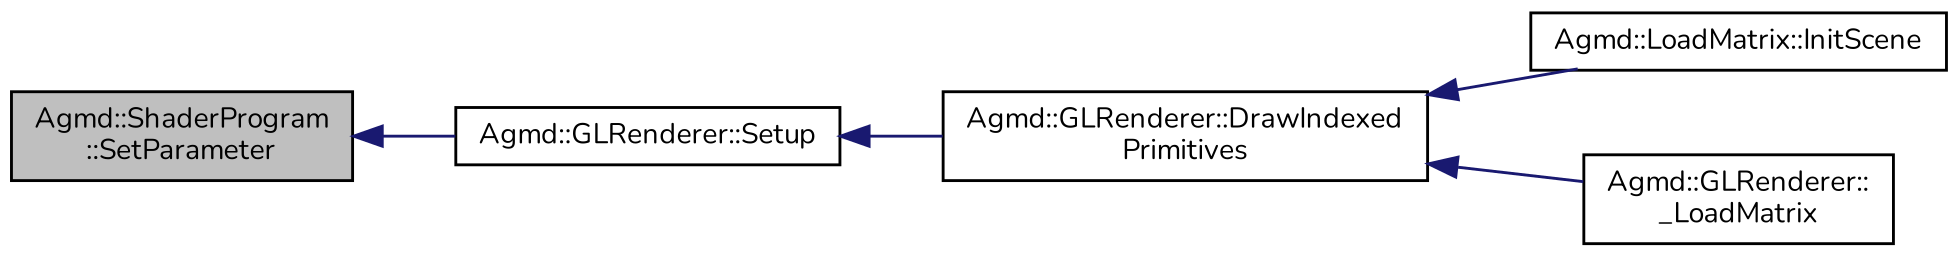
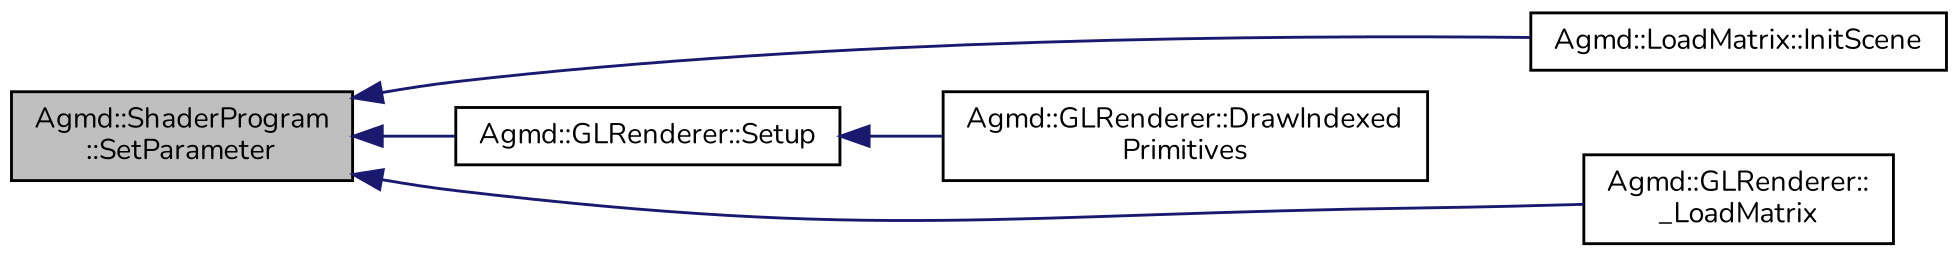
edge "Agmd::LoadMatrix::InitScene" -> "Agmd::GLRenderer::DrawIndexed Primitives": now "Agmd::LoadMatrix::InitScene" -> "Agmd::ShaderProgram ::SetParameter"
edge "Agmd::GLRenderer:: _LoadMatrix" -> "Agmd::GLRenderer::DrawIndexed Primitives": now "Agmd::GLRenderer:: _LoadMatrix" -> "Agmd::ShaderProgram ::SetParameter"
